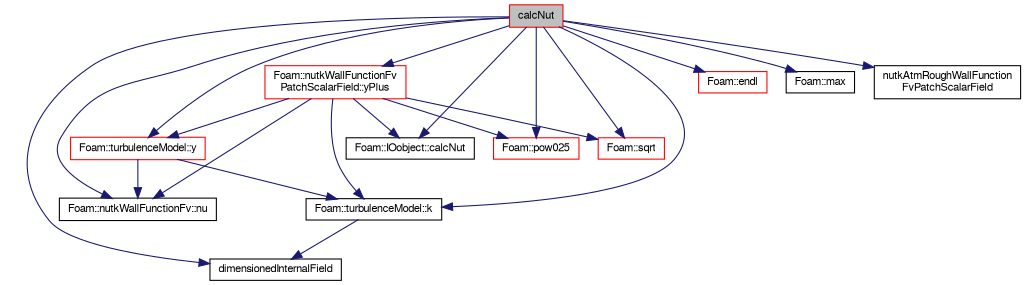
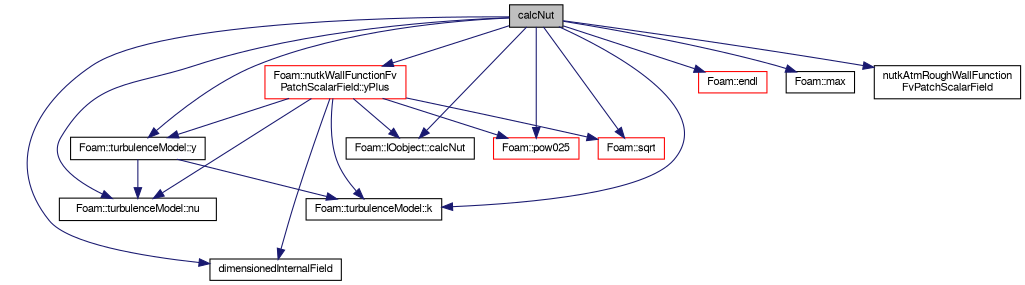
node "calcNut": color red -> black
node "Foam::turbulenceModel::y": color red -> black
node "Foam::nutkWallFunctionFv::nu": label "Foam::nutkWallFunctionFv::nu" -> "Foam::turbulenceModel::nu"
edge "Foam::turbulenceModel::k" -> "dimensionedInternalField": now "Foam::nutkWallFunctionFv PatchScalarField::yPlus" -> "dimensionedInternalField"
